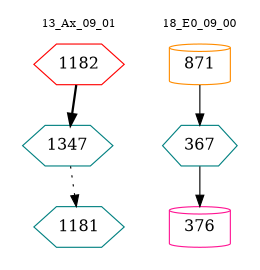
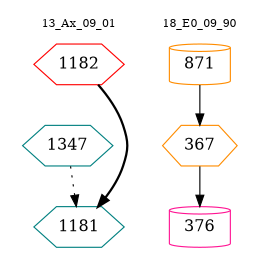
cluster "18_E0_09_00": label "18_E0_09_00" -> "18_E0_09_90"
edge "1182" -> "1347": now "1182" -> "1181"
node "367": color teal -> darkorange
